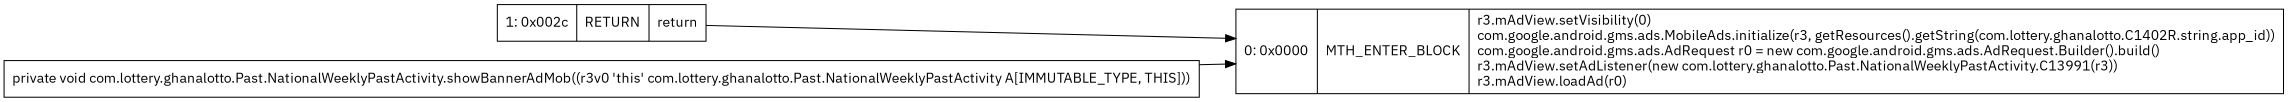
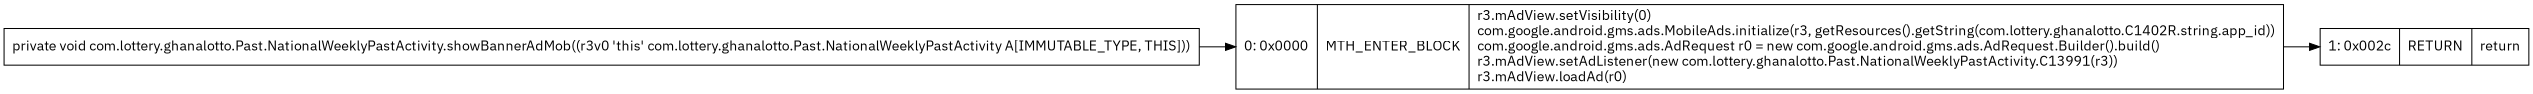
edge "1: 0x002c" -> "0: 0x0000": reversed
